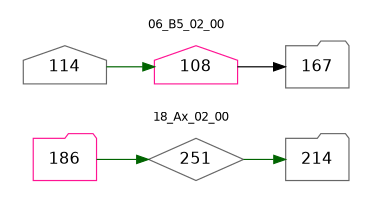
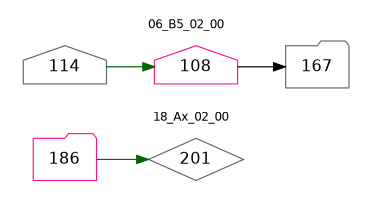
node "251": label "251" -> "201"
node "214": removed
